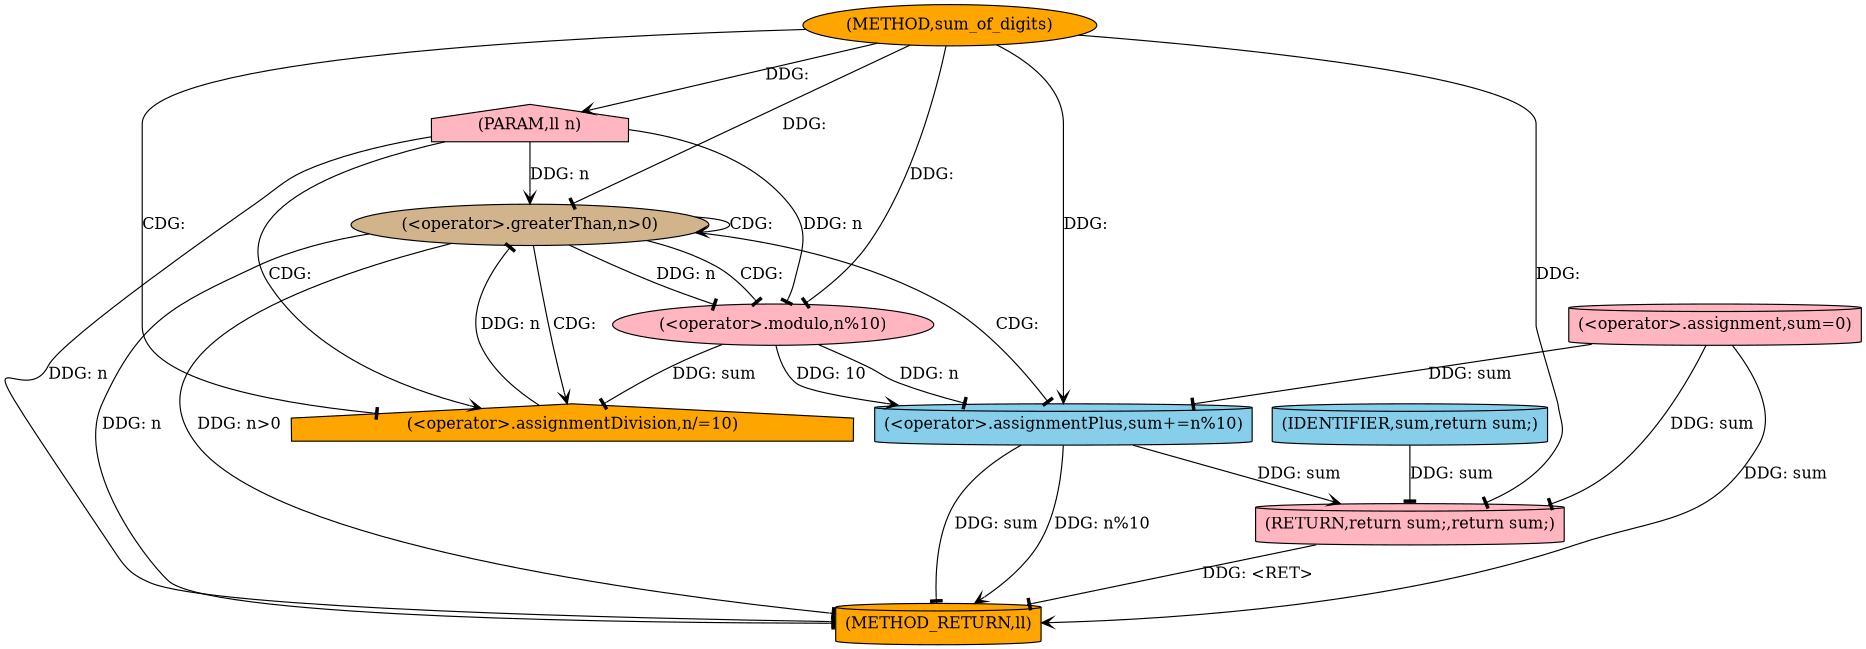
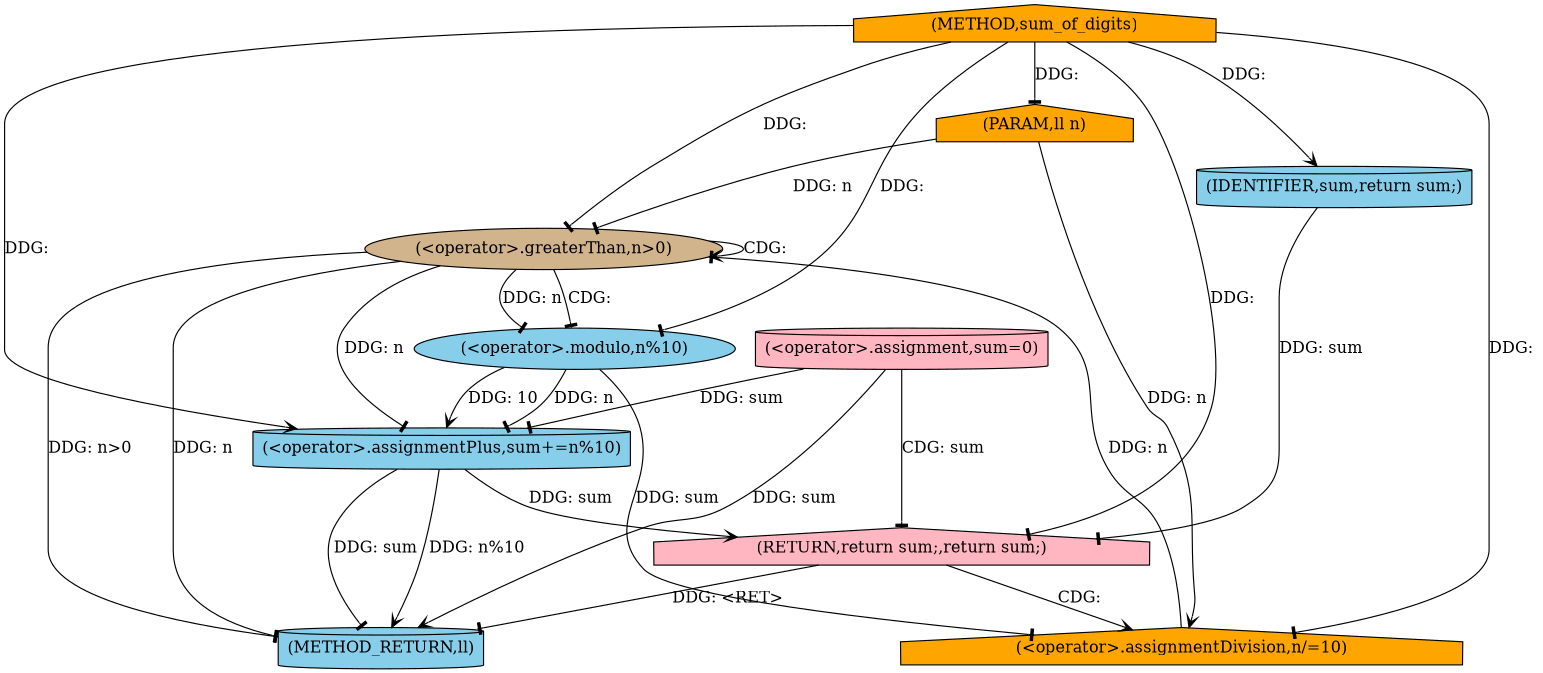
node "(METHOD,sum_of_digits)": shape ellipse -> house
edge "(METHOD,sum_of_digits)" -> "(PARAM,ll n)": arrowhead vee -> tee
edge "(METHOD,sum_of_digits)" -> "(IDENTIFIER,sum,return sum;)": added, label "DDG:"
node "(PARAM,ll n)": fillcolor lightpink -> orange
edge "(PARAM,ll n)" -> "(<operator>.greaterThan,n>0)": arrowhead vee -> tee
edge "(PARAM,ll n)" -> "(<operator>.modulo,n%10)": removed, label "DDG: n"
edge "(METHOD,sum_of_digits)" -> "(<operator>.assignmentDivision,n/=10)": label "CDG: " -> "DDG: "
edge "(PARAM,ll n)" -> "(<operator>.assignmentDivision,n/=10)": label "CDG: " -> "DDG: n"
edge "(<operator>.greaterThan,n>0)" -> "(<operator>.assignmentDivision,n/=10)": now "(RETURN,return sum;,return sum;)" -> "(<operator>.assignmentDivision,n/=10)"
node "(<operator>.modulo,n%10)": fillcolor lightpink -> skyblue
edge "(<operator>.greaterThan,n>0)" -> "(<operator>.assignmentPlus,sum+=n%10)": label "CDG: " -> "DDG: n"
edge "(<operator>.assignment,sum=0)" -> "(RETURN,return sum;,return sum;)": label "DDG: sum" -> "CDG: sum"
node "(RETURN,return sum;,return sum;)": shape cylinder -> house
edge "(PARAM,ll n)" -> "(METHOD_RETURN,ll)": removed, label "DDG: n"
node "(METHOD_RETURN,ll)": fillcolor orange -> skyblue
